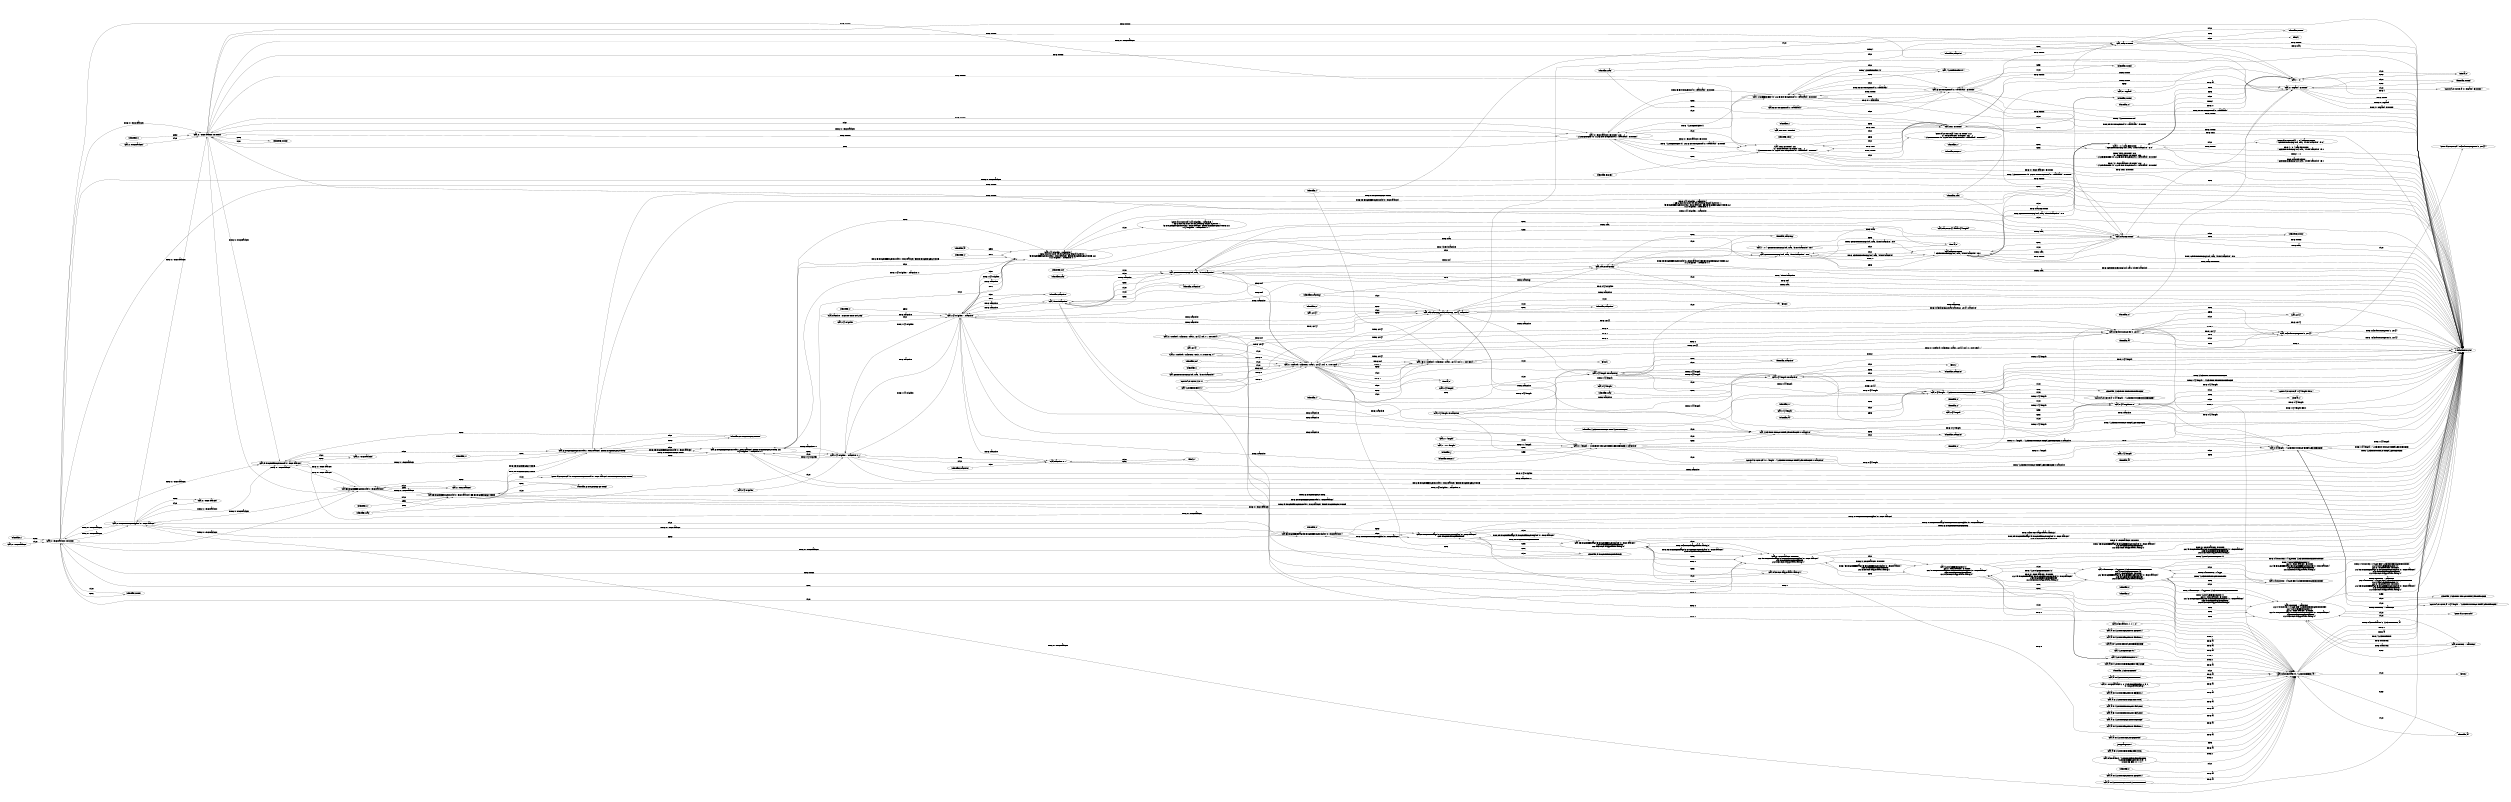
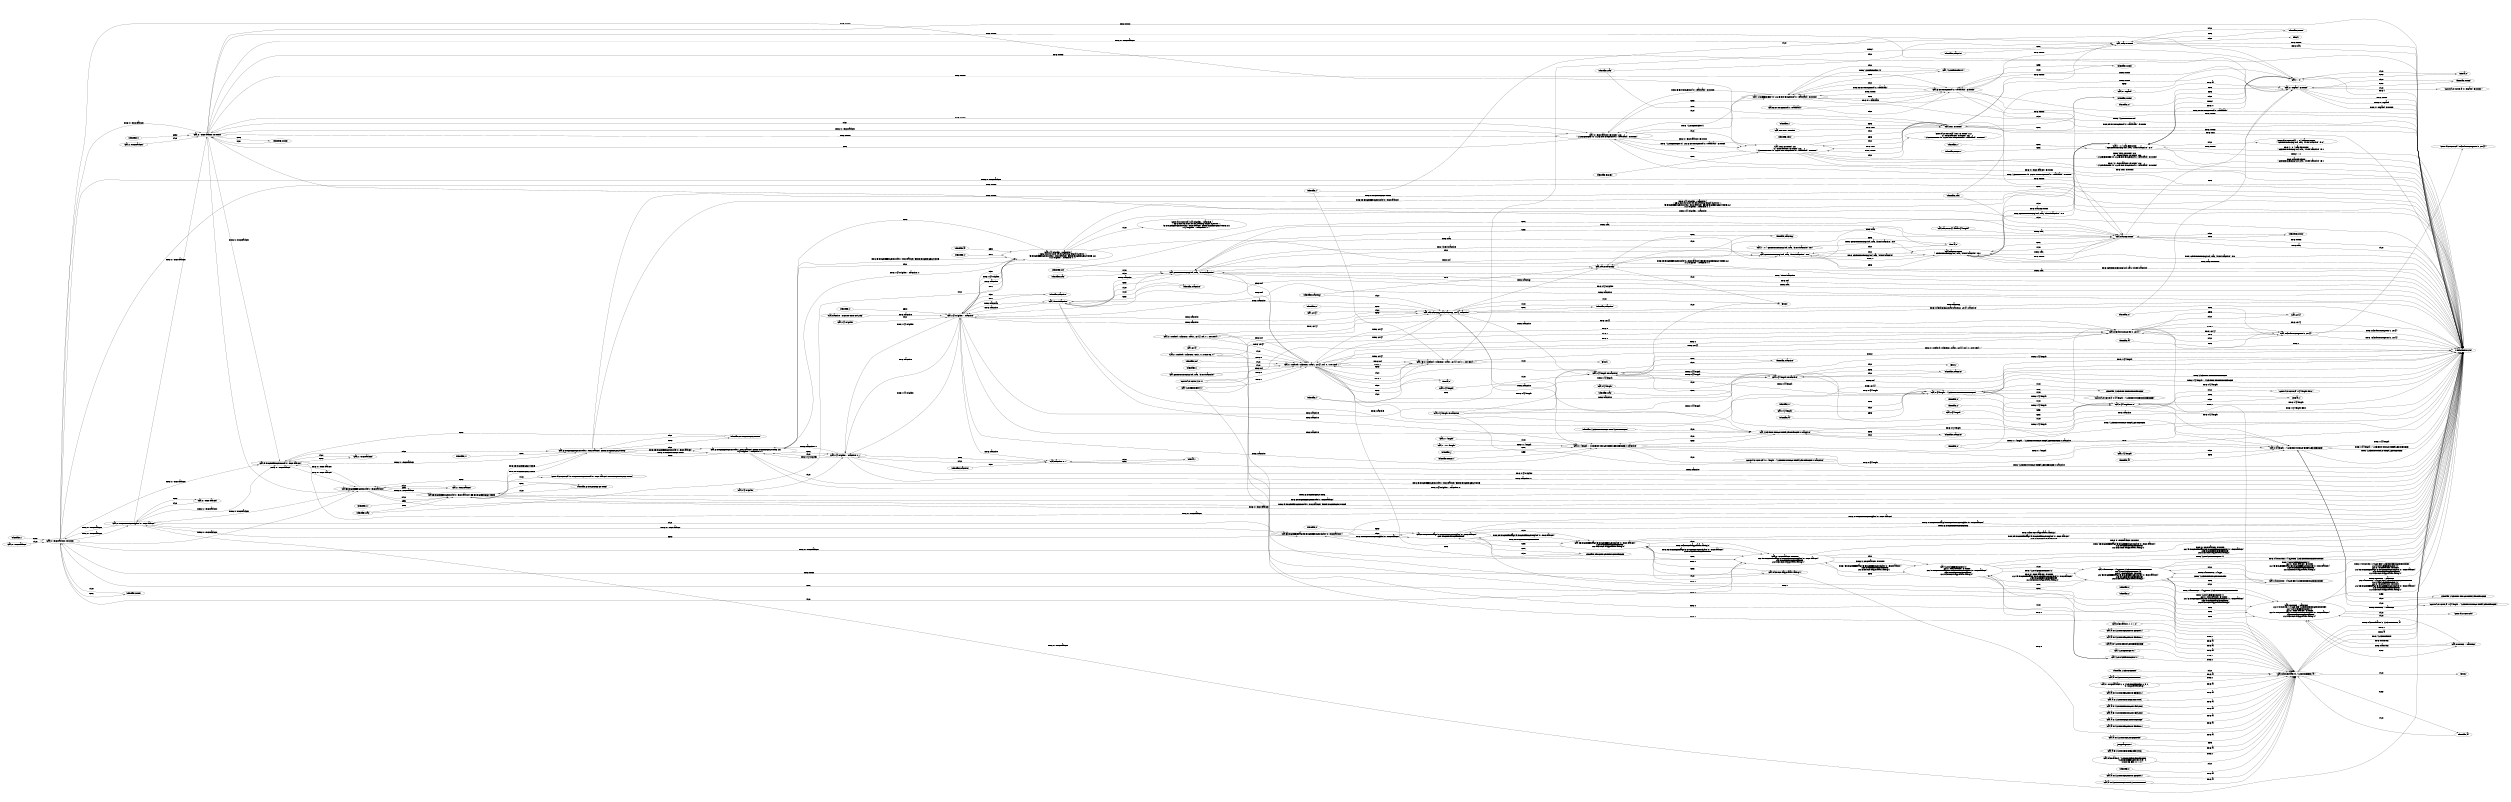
edge "(Call,rr[j].orig_len < mac_size)" -> "(Call,(size_t)mac_size)": label "DDG: mac_size" -> "DDG: mac_mac"
node "(Block,1)": label "(Block,1)" -> "(Literal,1)"
node "(Identifier,EVP_CIPH_FLAG_PIPELINE)": label "(Identifier,EVP_CIPH_FLAG_PIPELINE)" -> "(Identifier,LENGTH_CIPH_FLAG_PIPELINE)"
node "(Call,al = SSL_AD_UNEXPECTED_MESSAGE)": removed
